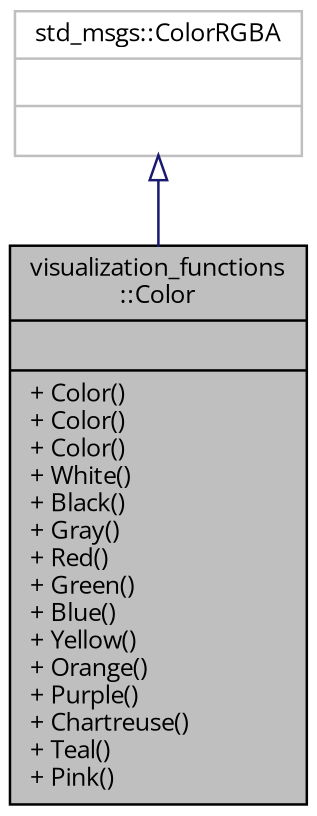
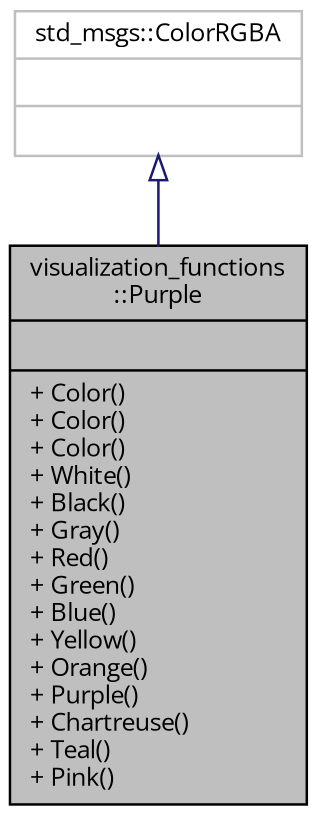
node "visualization_functions": text "::Color" -> "::Purple"
